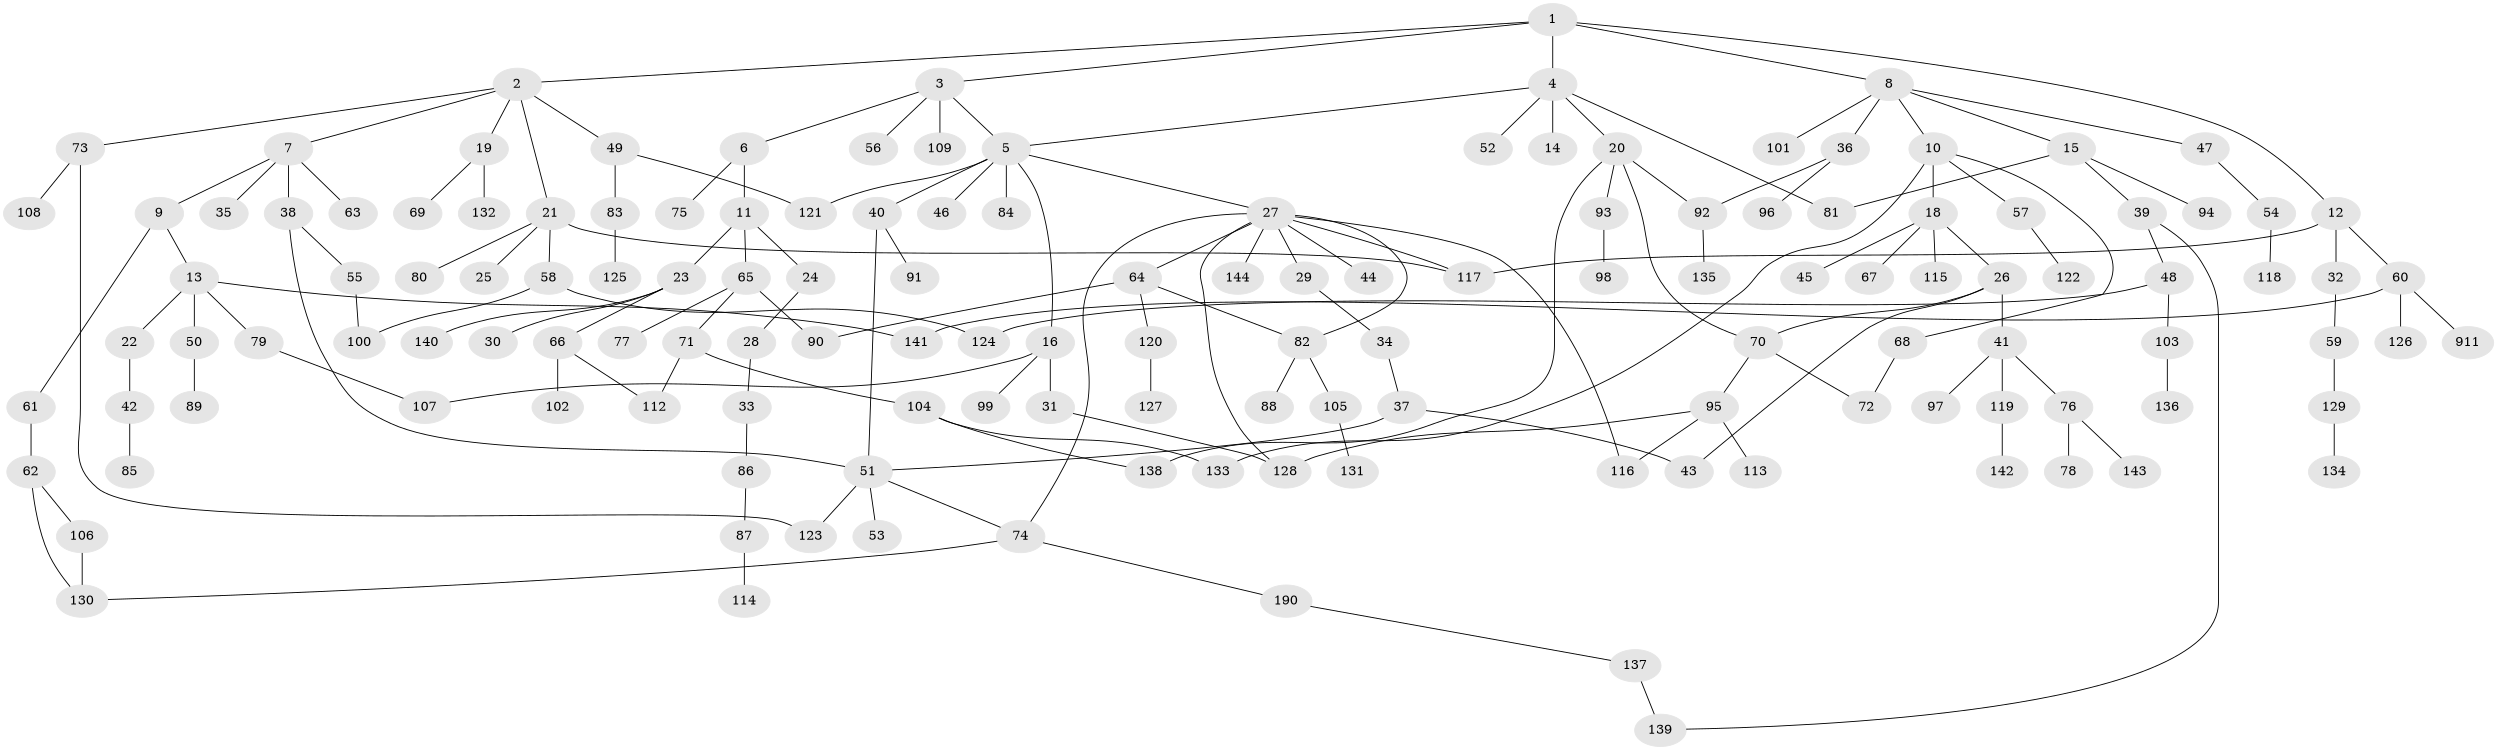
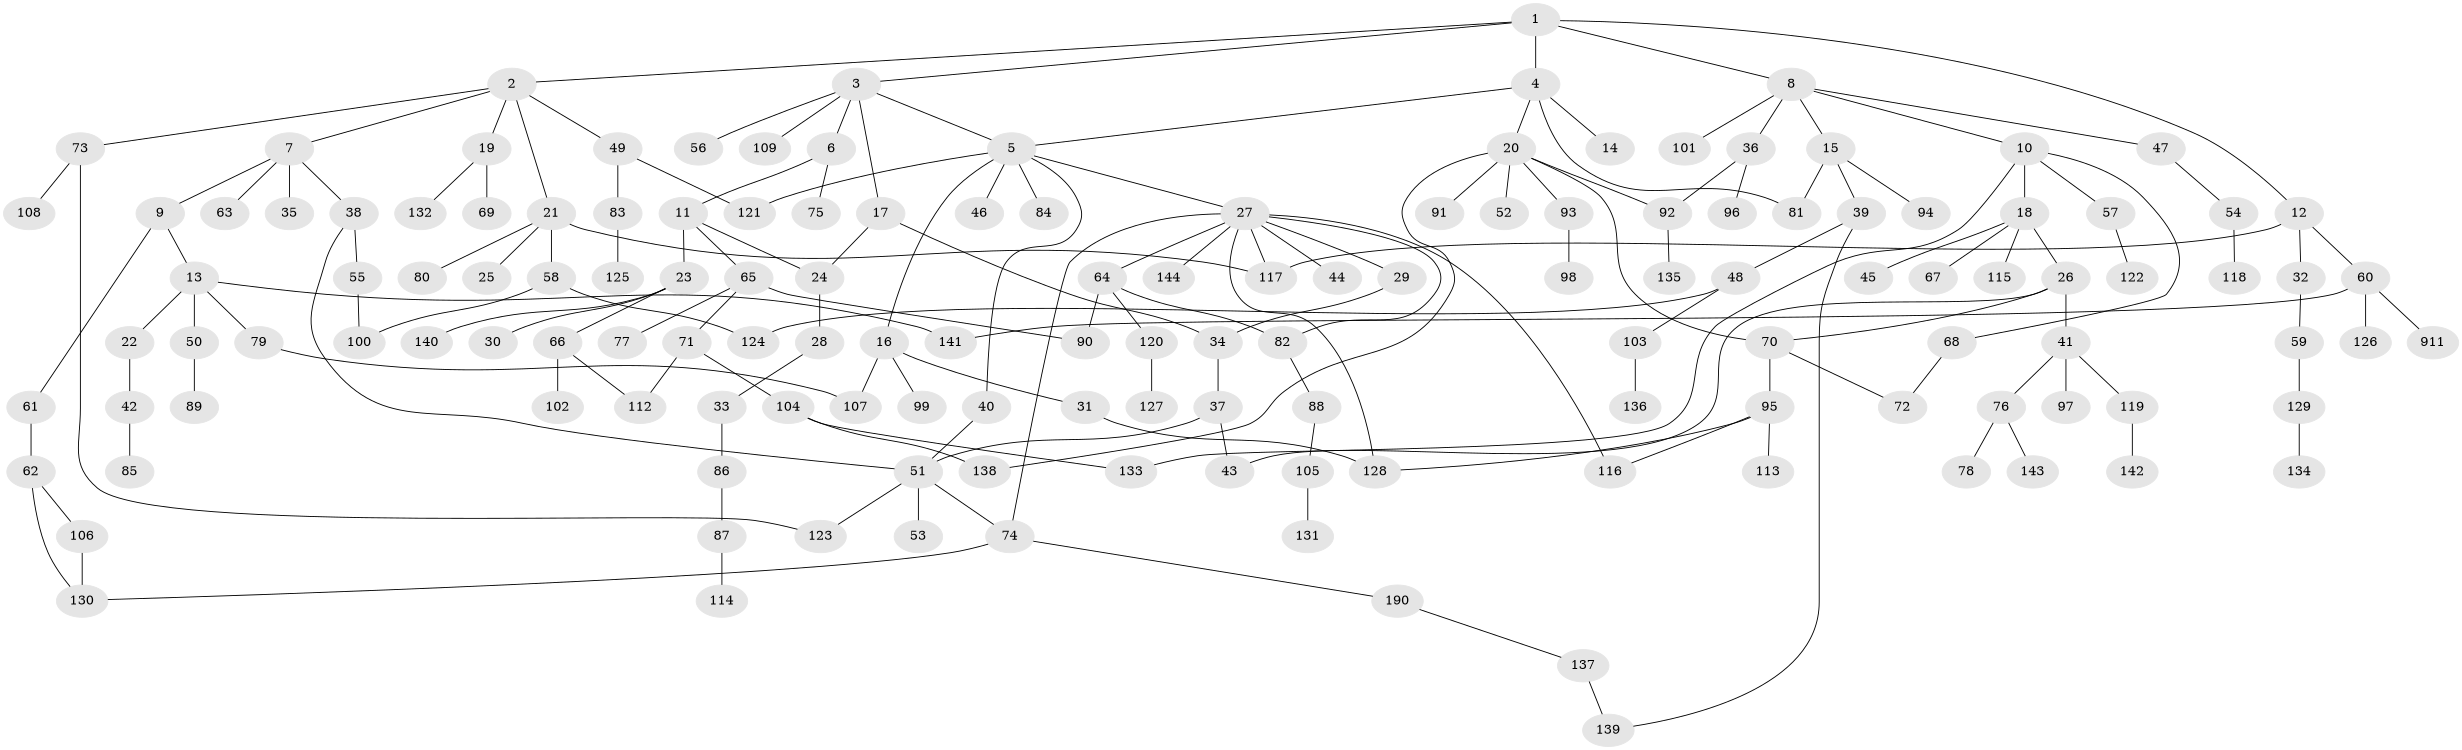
edge "4" -- "52": now "20" -- "52"
node "17": added
edge "40" -- "91": now "20" -- "91"
edge "82" -- "105": now "88" -- "105"
